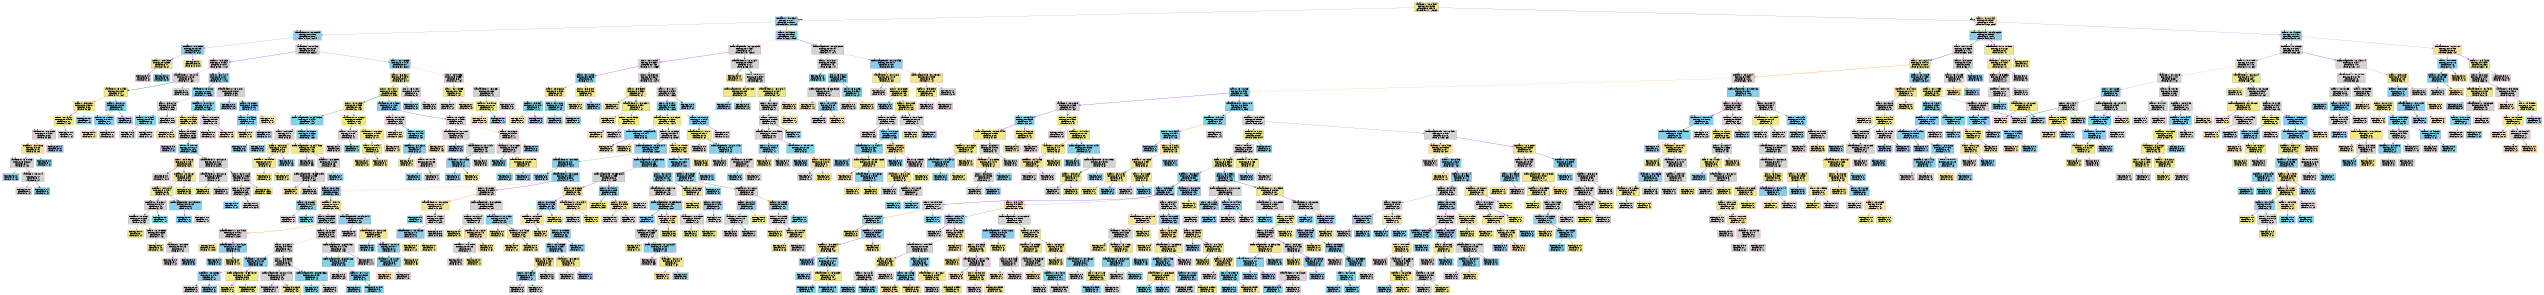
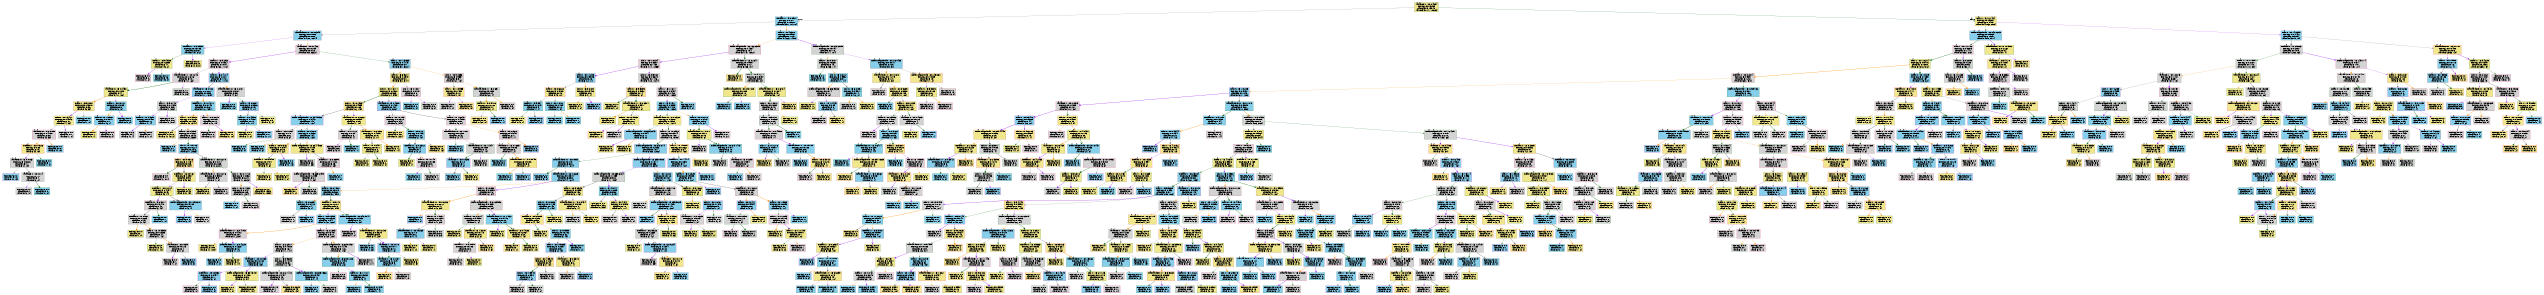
edge "min X <= -1.4647 entropy = 0.9911 samples = 9 value = [4, 5]" -> "entropy = 0.0 samples = 23 value = [23, 0]": now "min X <= -1.4647 entropy = 0.9911 samples = 9 value = [4, 5]" -> "max X <= 3.9382 entropy = 0.7219 samples = 5 value = [4, 1]"
edge "min Y <= -0.76 entropy = 0.469 samples = 20 value = [2, 18]" -> "median X <= 0.2302 entropy = 1.0 samples = 4 value = [2, 2]": added
